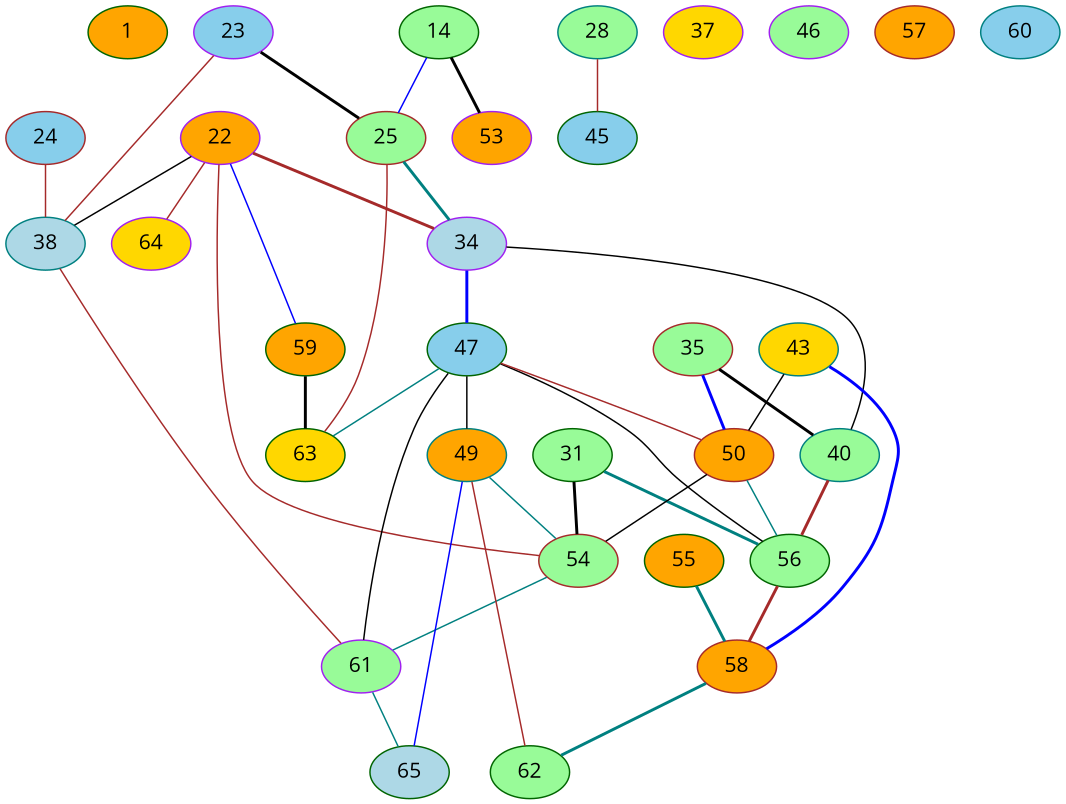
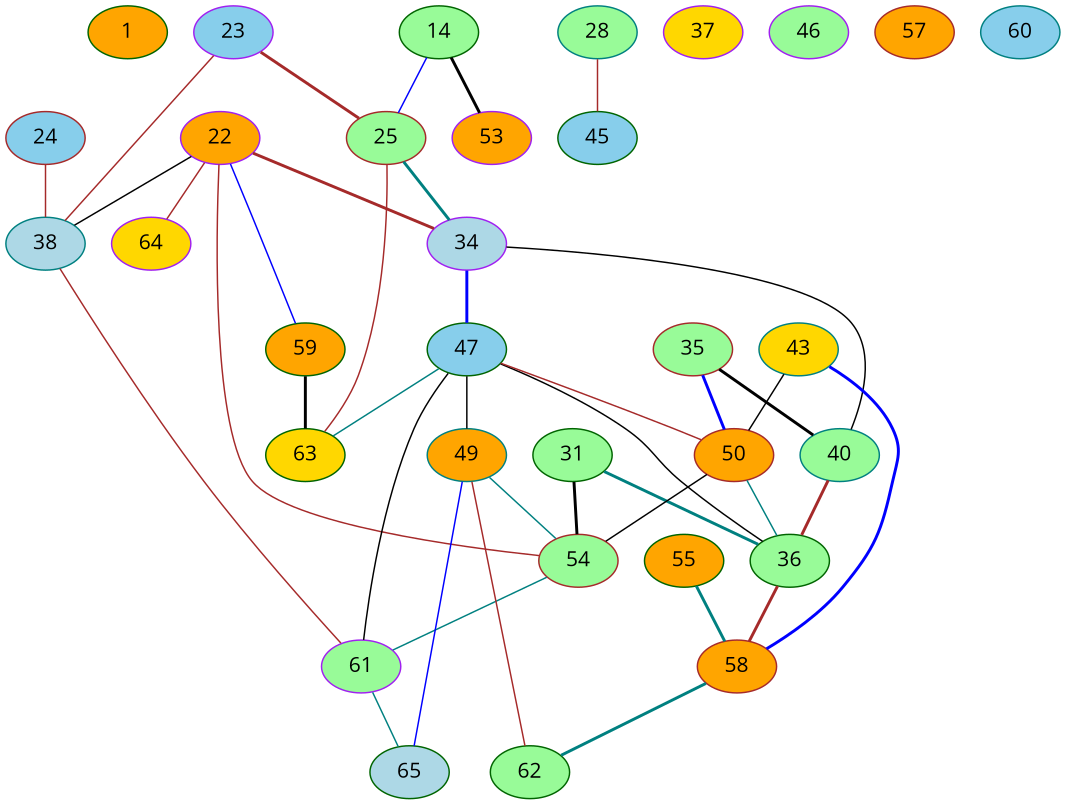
edge "23" -- "25": color black -> brown
node "56": label "56" -> "36"
